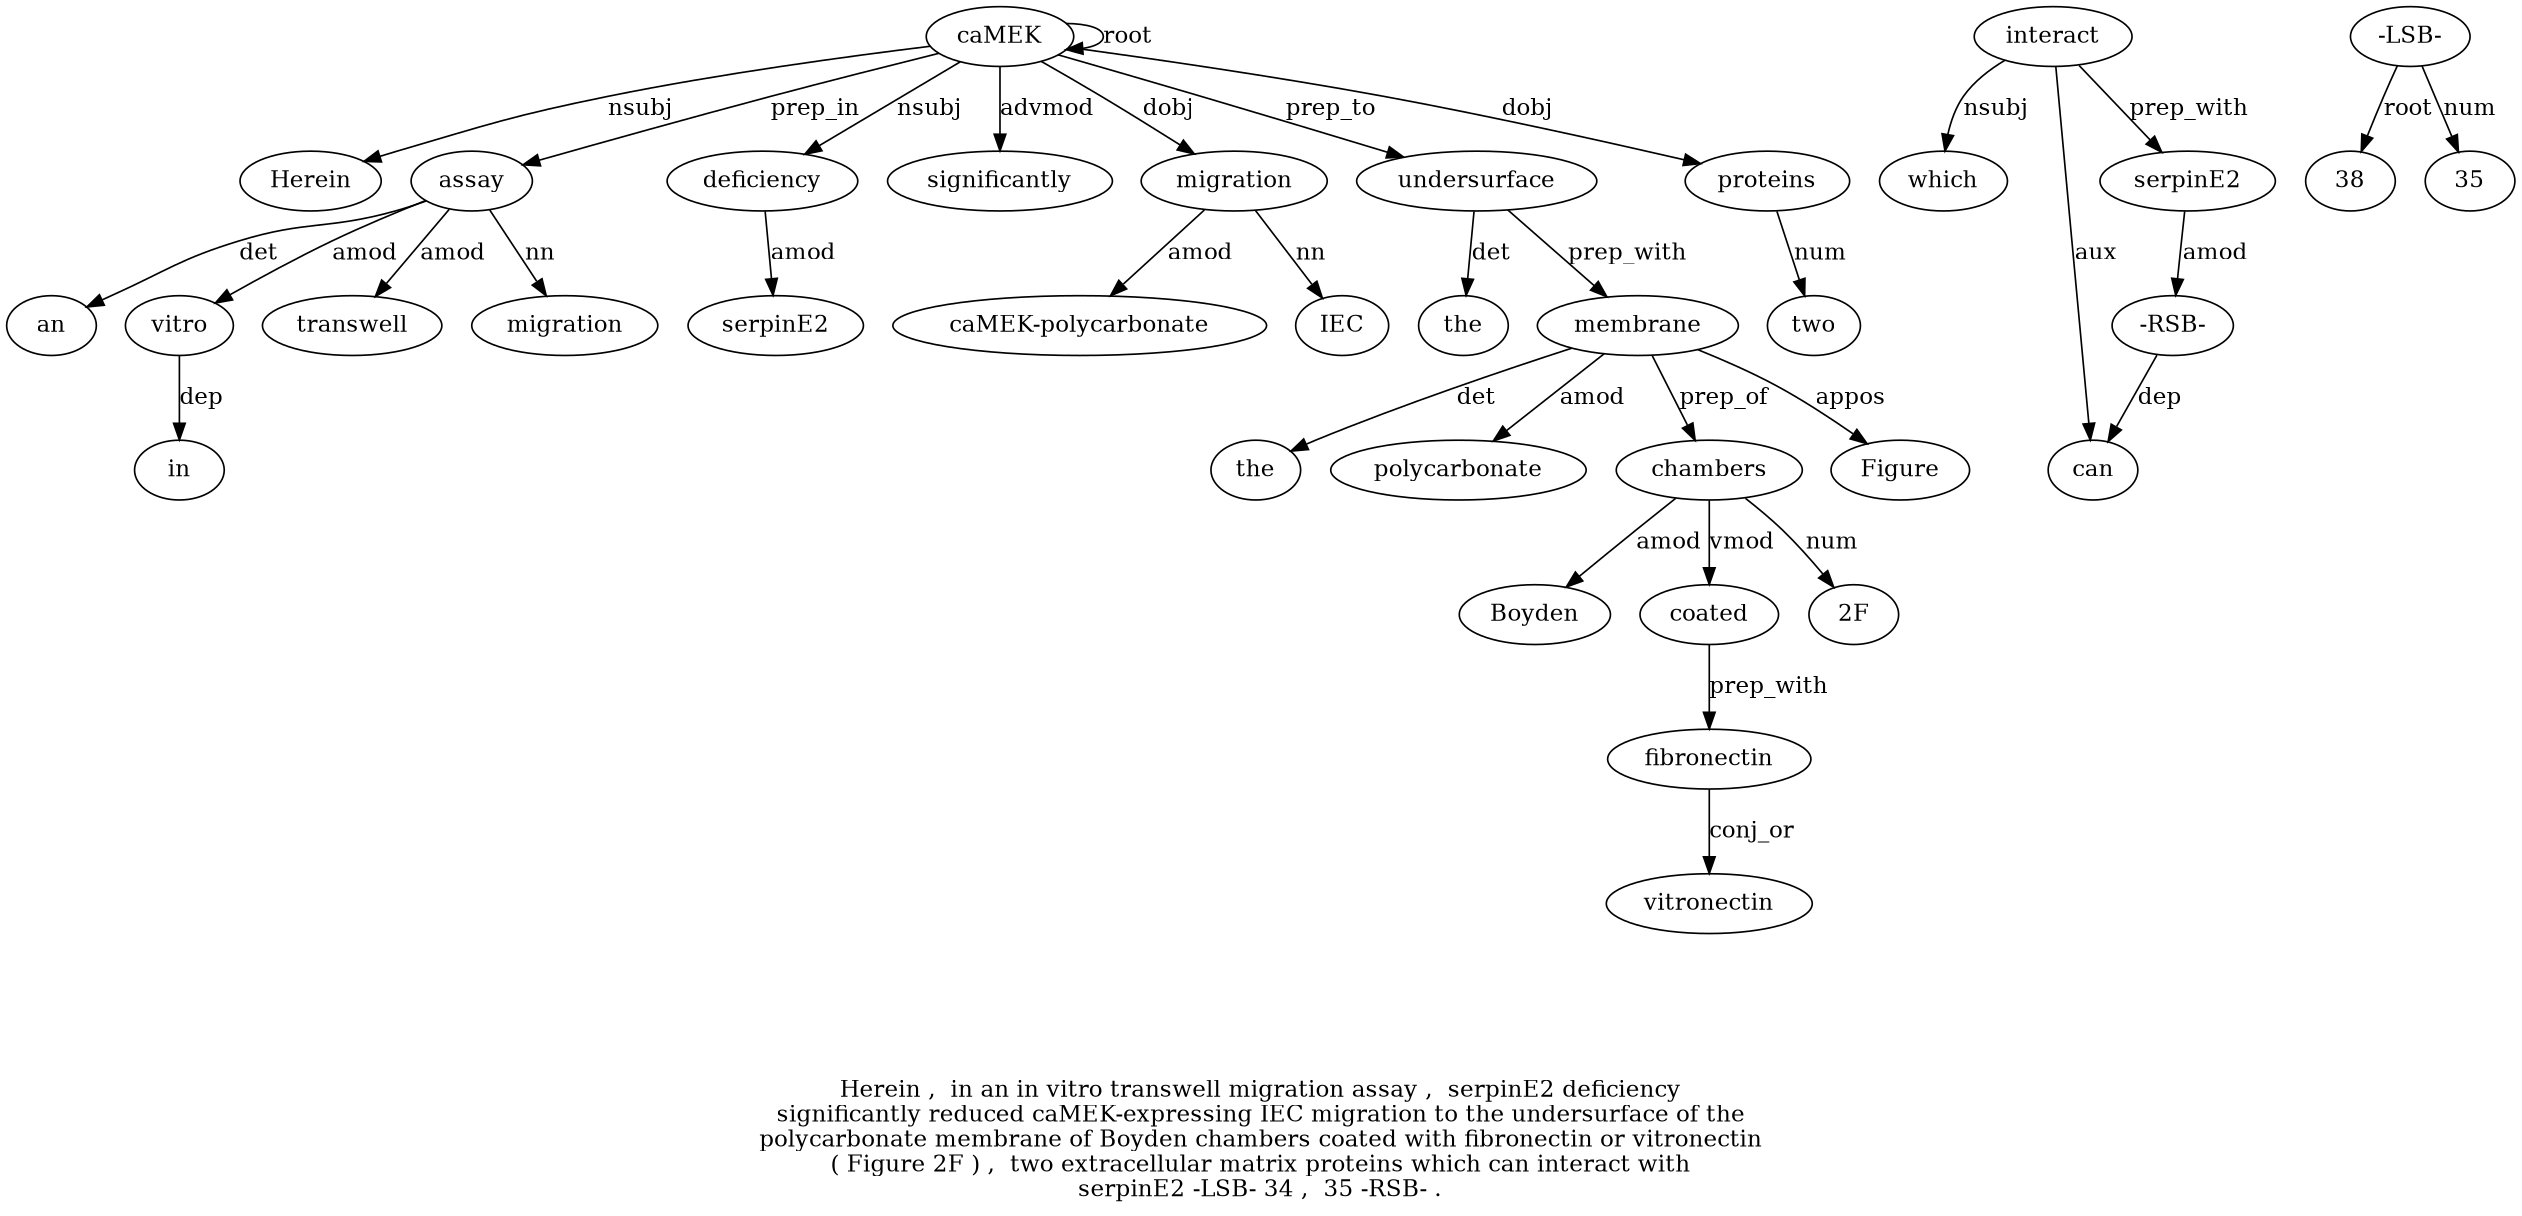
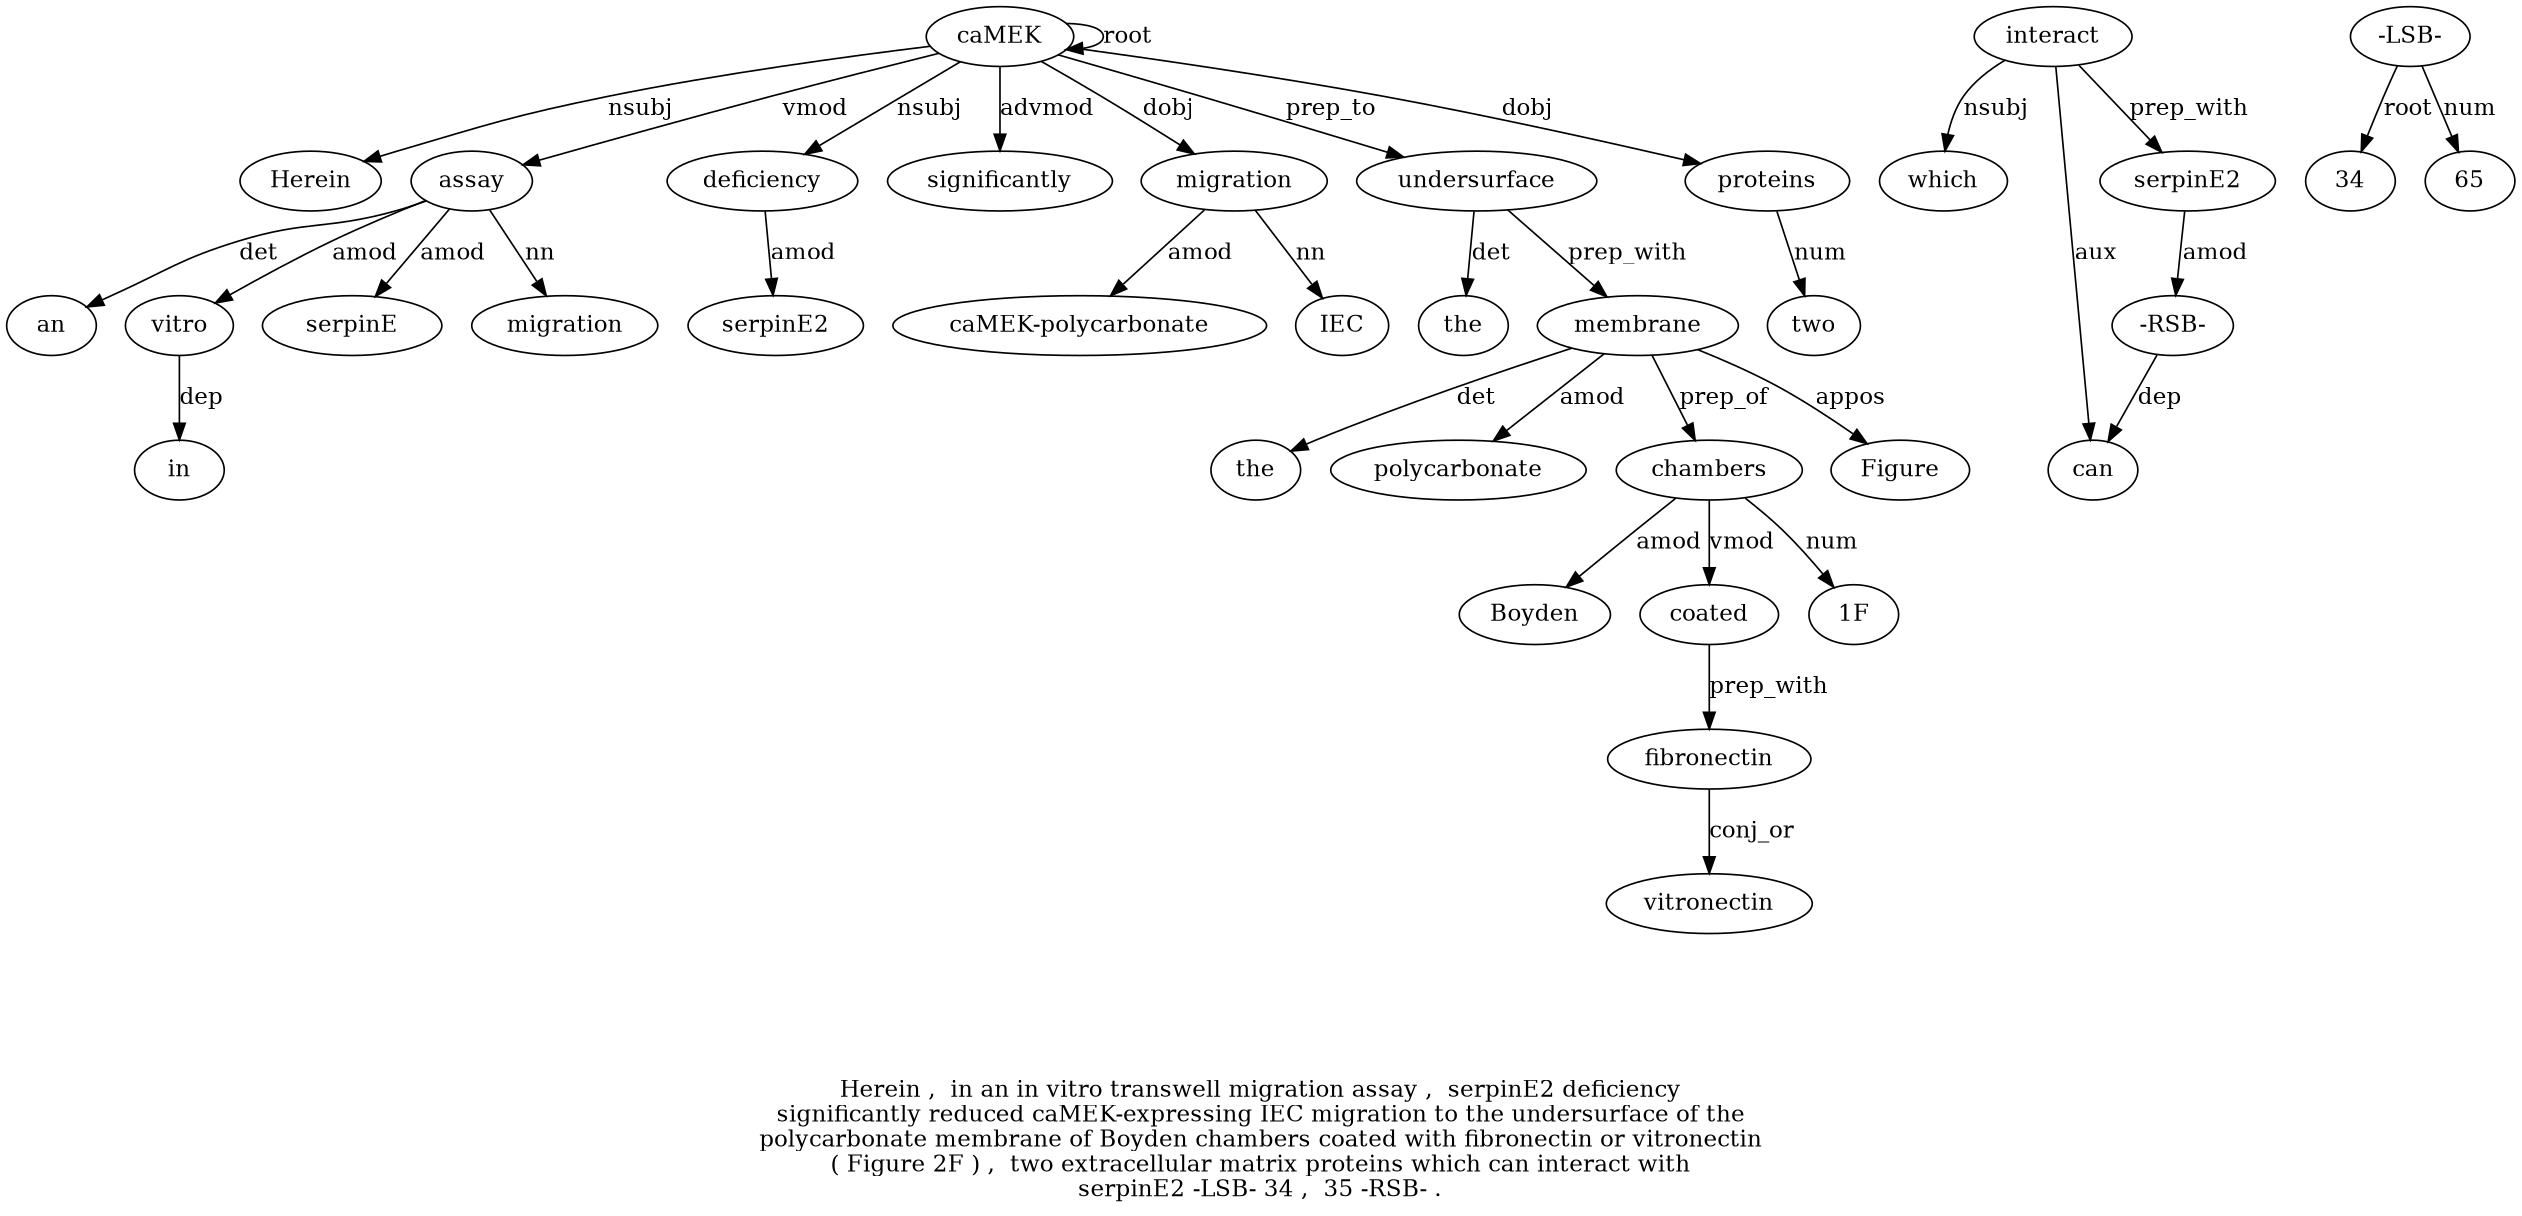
edge "caMEK" -> "assay": label "prep_in" -> "vmod"
node "38": label "38" -> "34"
node "35": label "35" -> "65"
node "transwell": label "transwell" -> "serpinE"
node "2F": label "2F" -> "1F"
